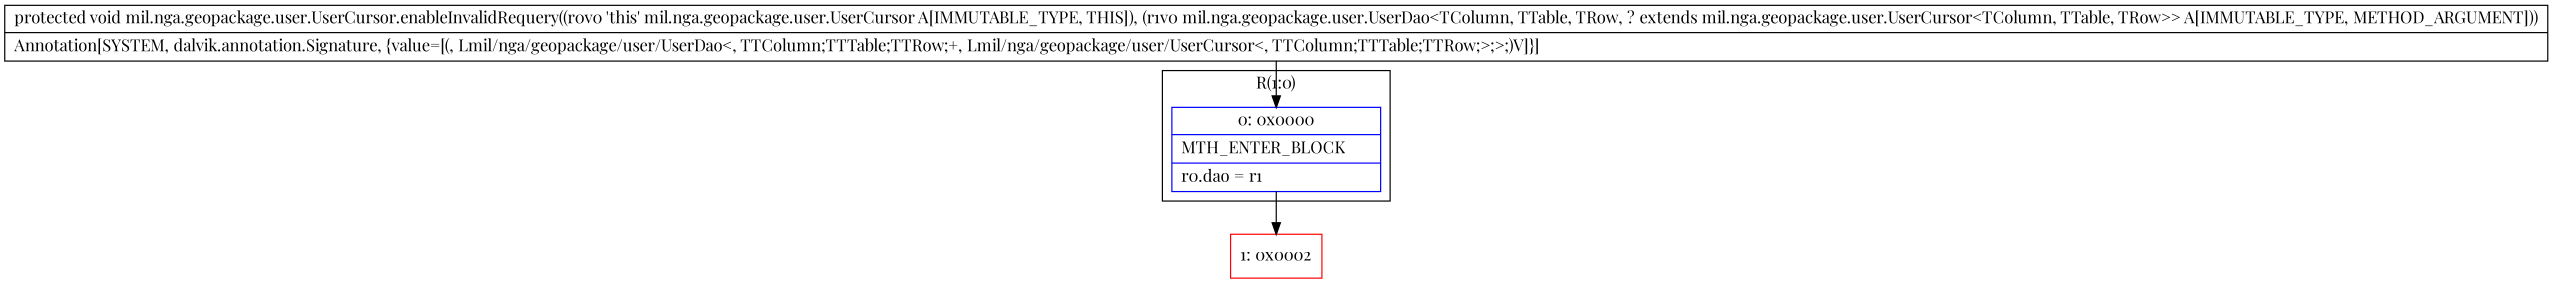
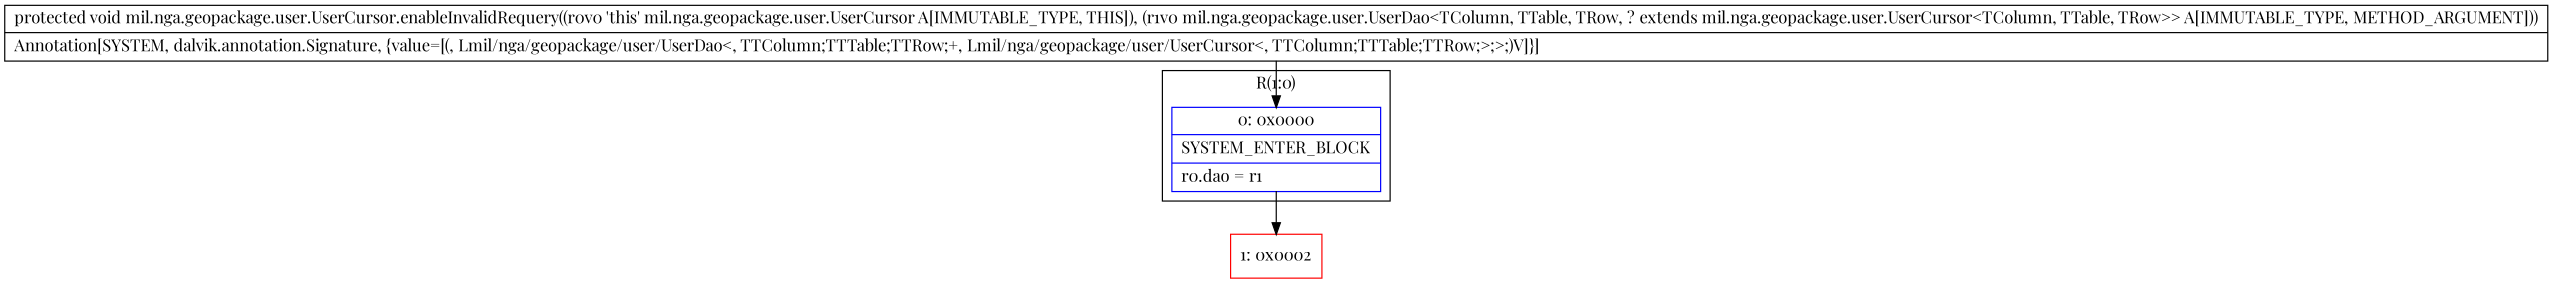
node "0: 0x0000": text "MTH_ENTER_BLOCK" -> "SYSTEM_ENTER_BLOCK"
